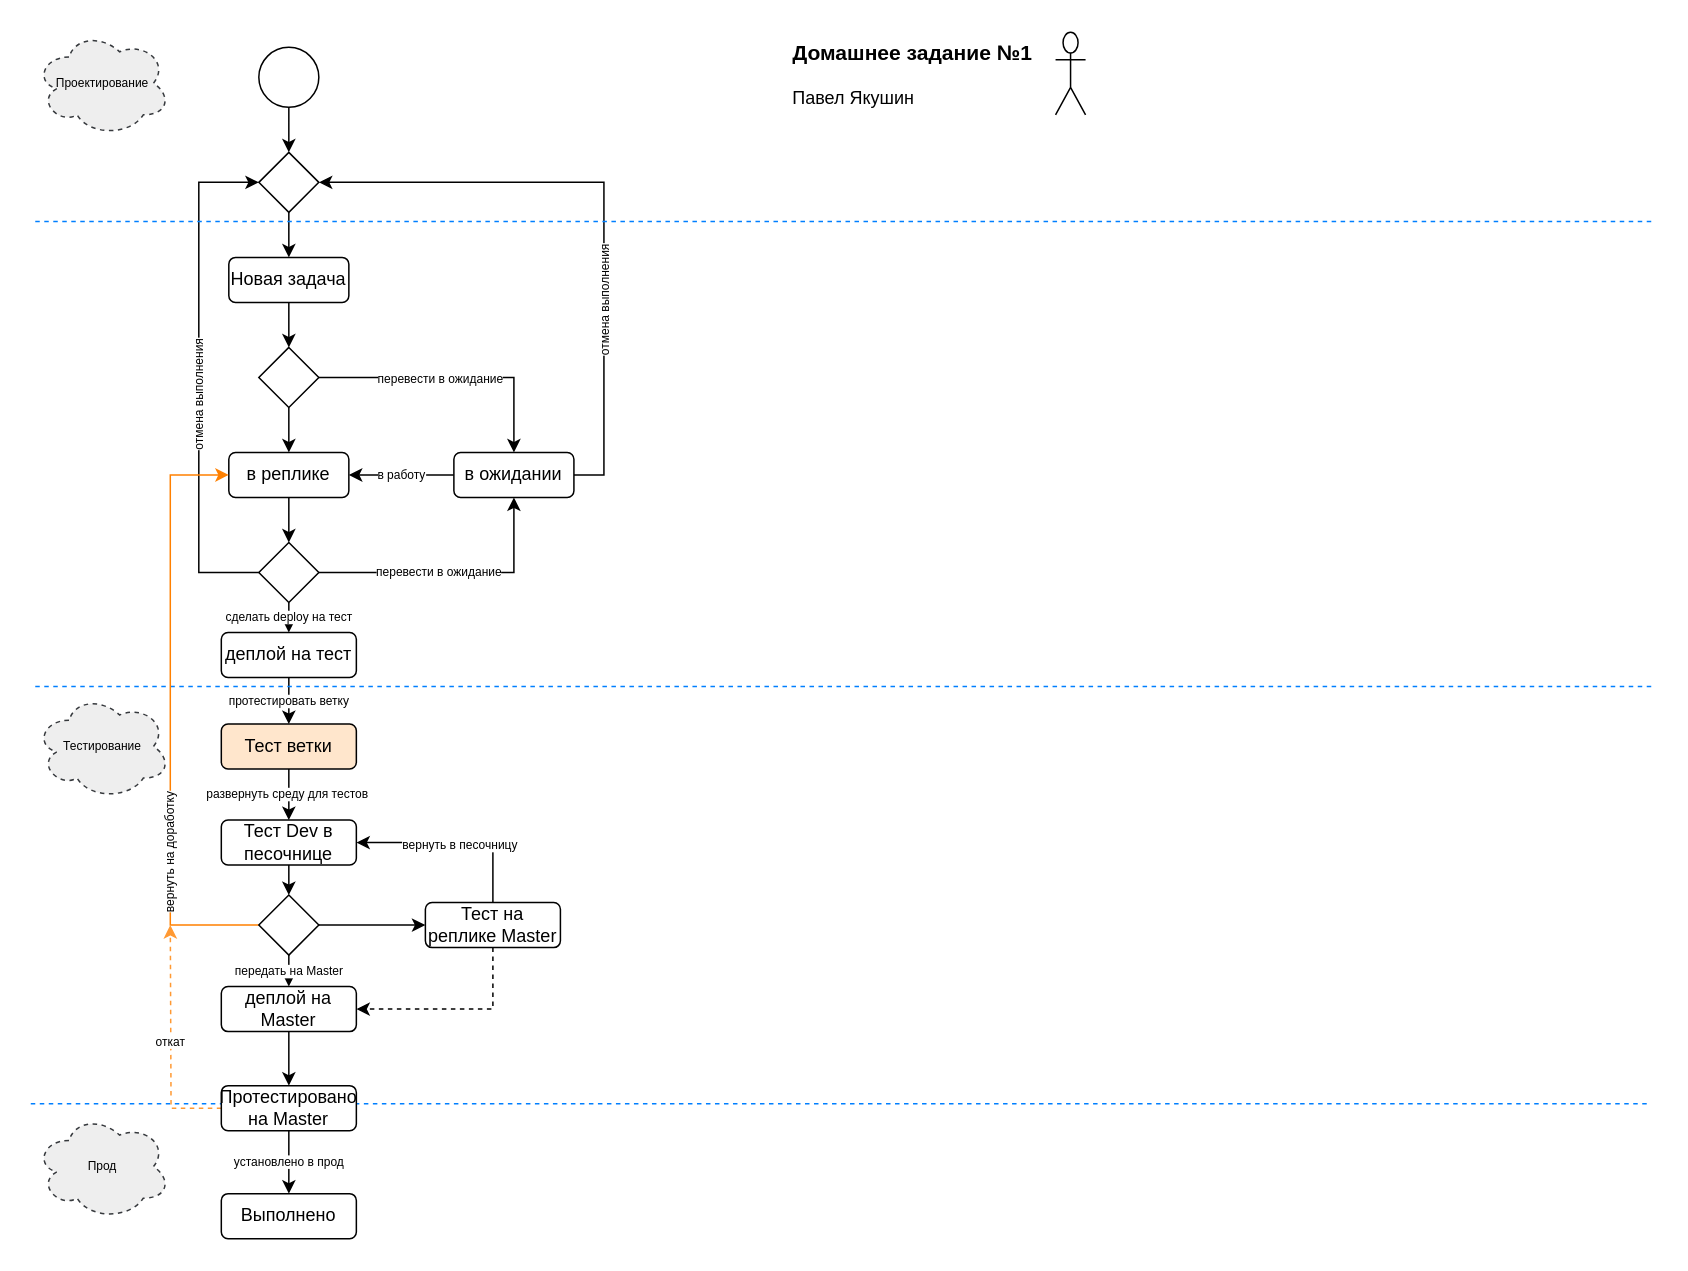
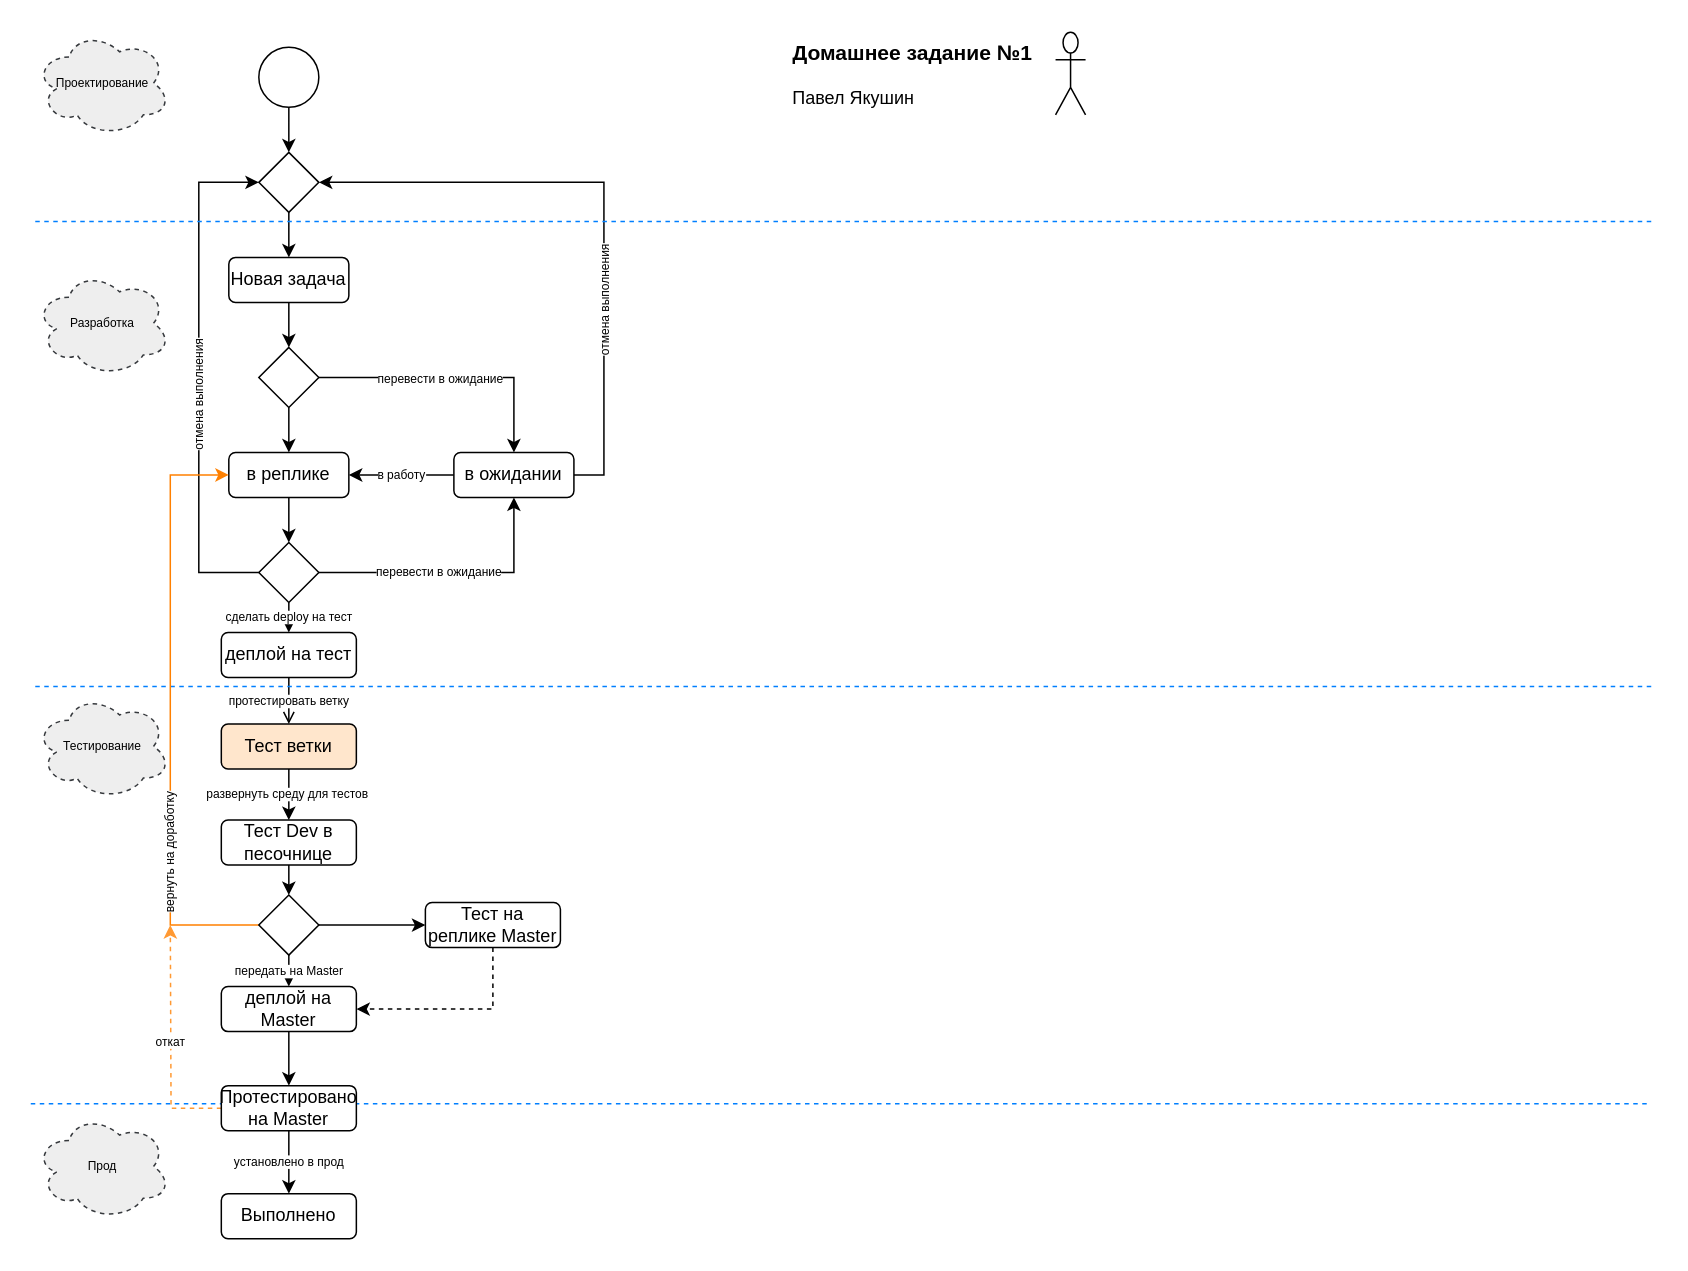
node "Разработка": added
edge "деплой на тест" -> "Тест ветки": arrowhead classic -> open
edge "Тест на реплике Master" -> "Тест Dev в песочнице": removed, label "вернуть в песочницу"
